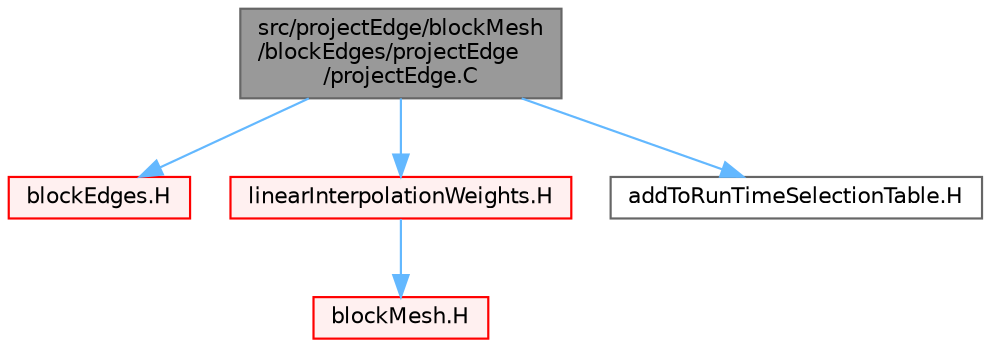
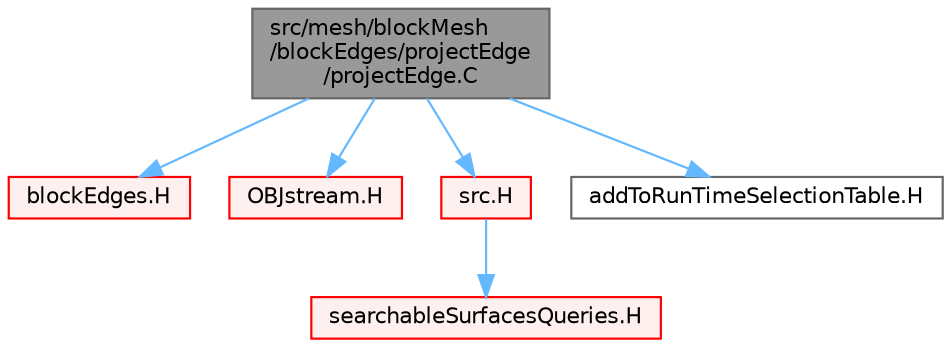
node "src/projectEdge/blockMesh /blockEdges/projectEdge /projectEdge.C": label "src/projectEdge/blockMesh /blockEdges/projectEdge /projectEdge.C" -> "src/mesh/blockMesh /blockEdges/projectEdge /projectEdge.C"
node "OBJstream.H": added
node "linearInterpolationWeights.H": label "linearInterpolationWeights.H" -> "src.H"
node "blockMesh.H": label "blockMesh.H" -> "searchableSurfacesQueries.H"
